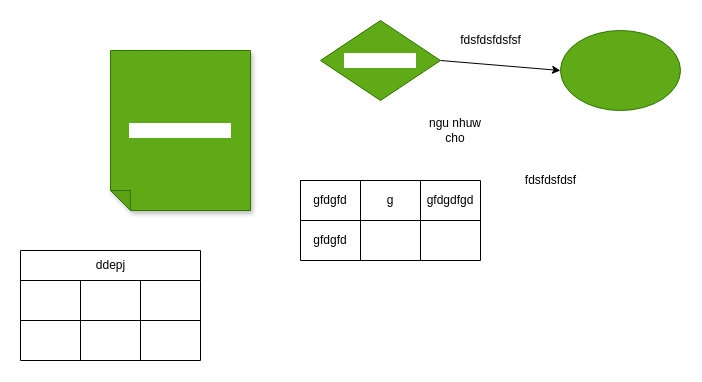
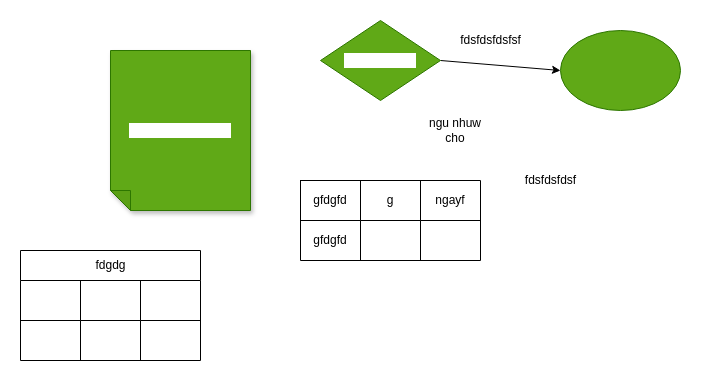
node "gfdgdfgd": label "gfdgdfgd" -> "ngayf"
node "ddepj": label "ddepj" -> "fdgdg"
